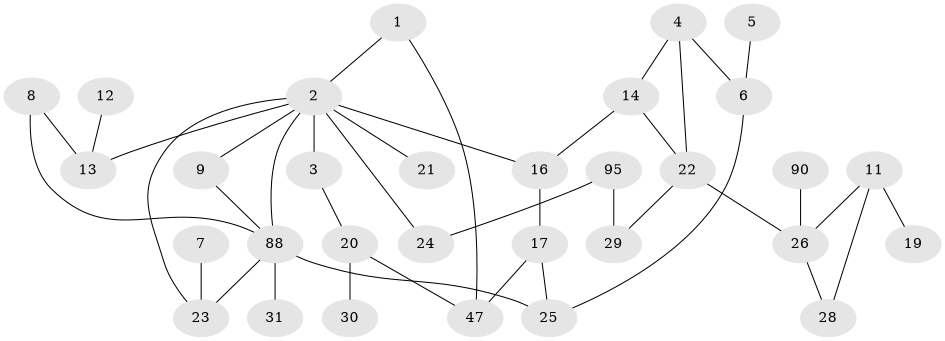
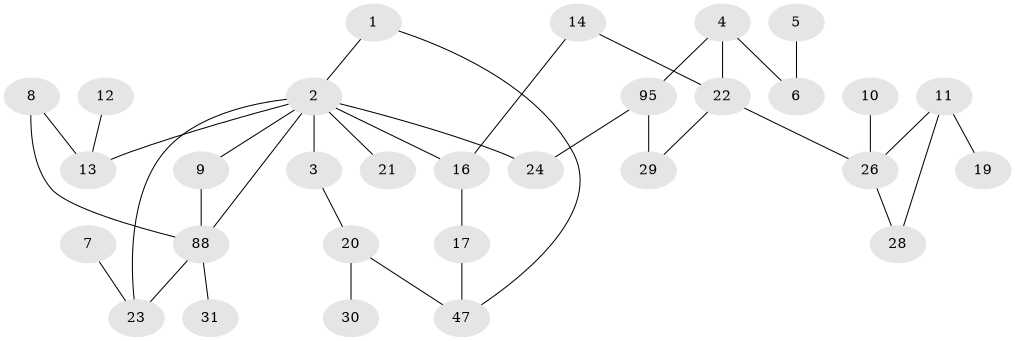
edge "4" -- "14": now "4" -- "95"
node "90": label "90" -> "10"
node "25": removed
